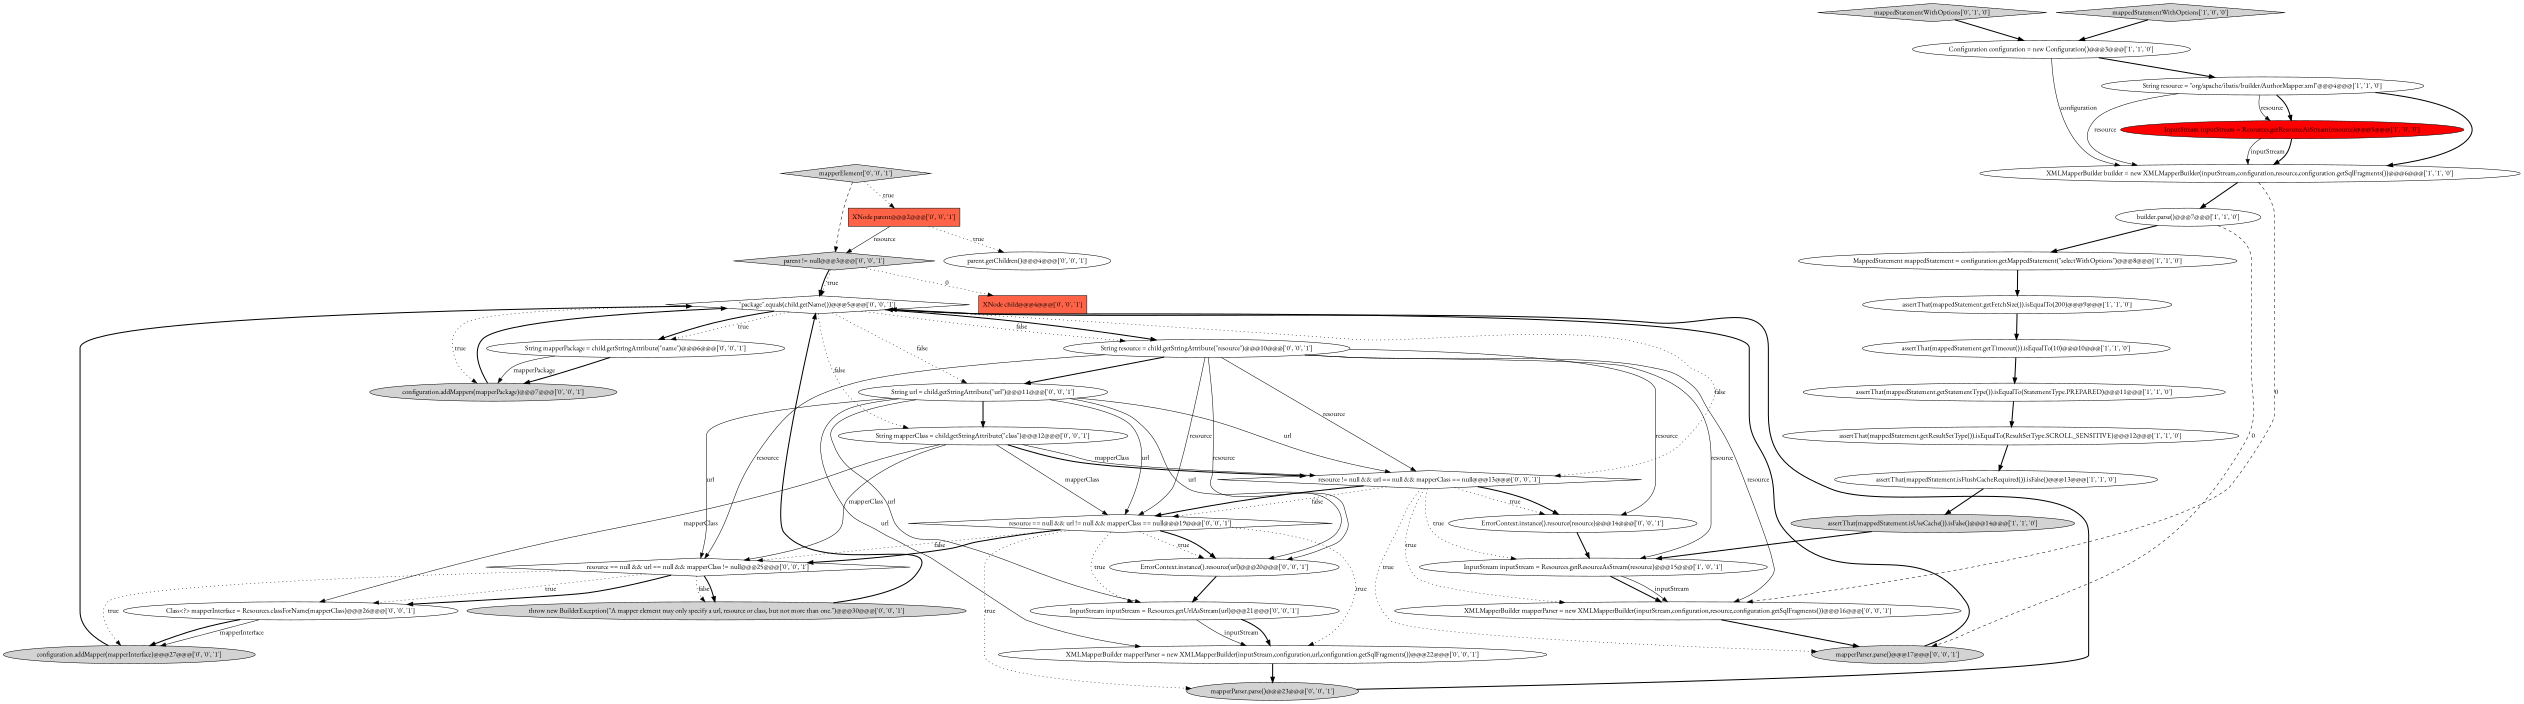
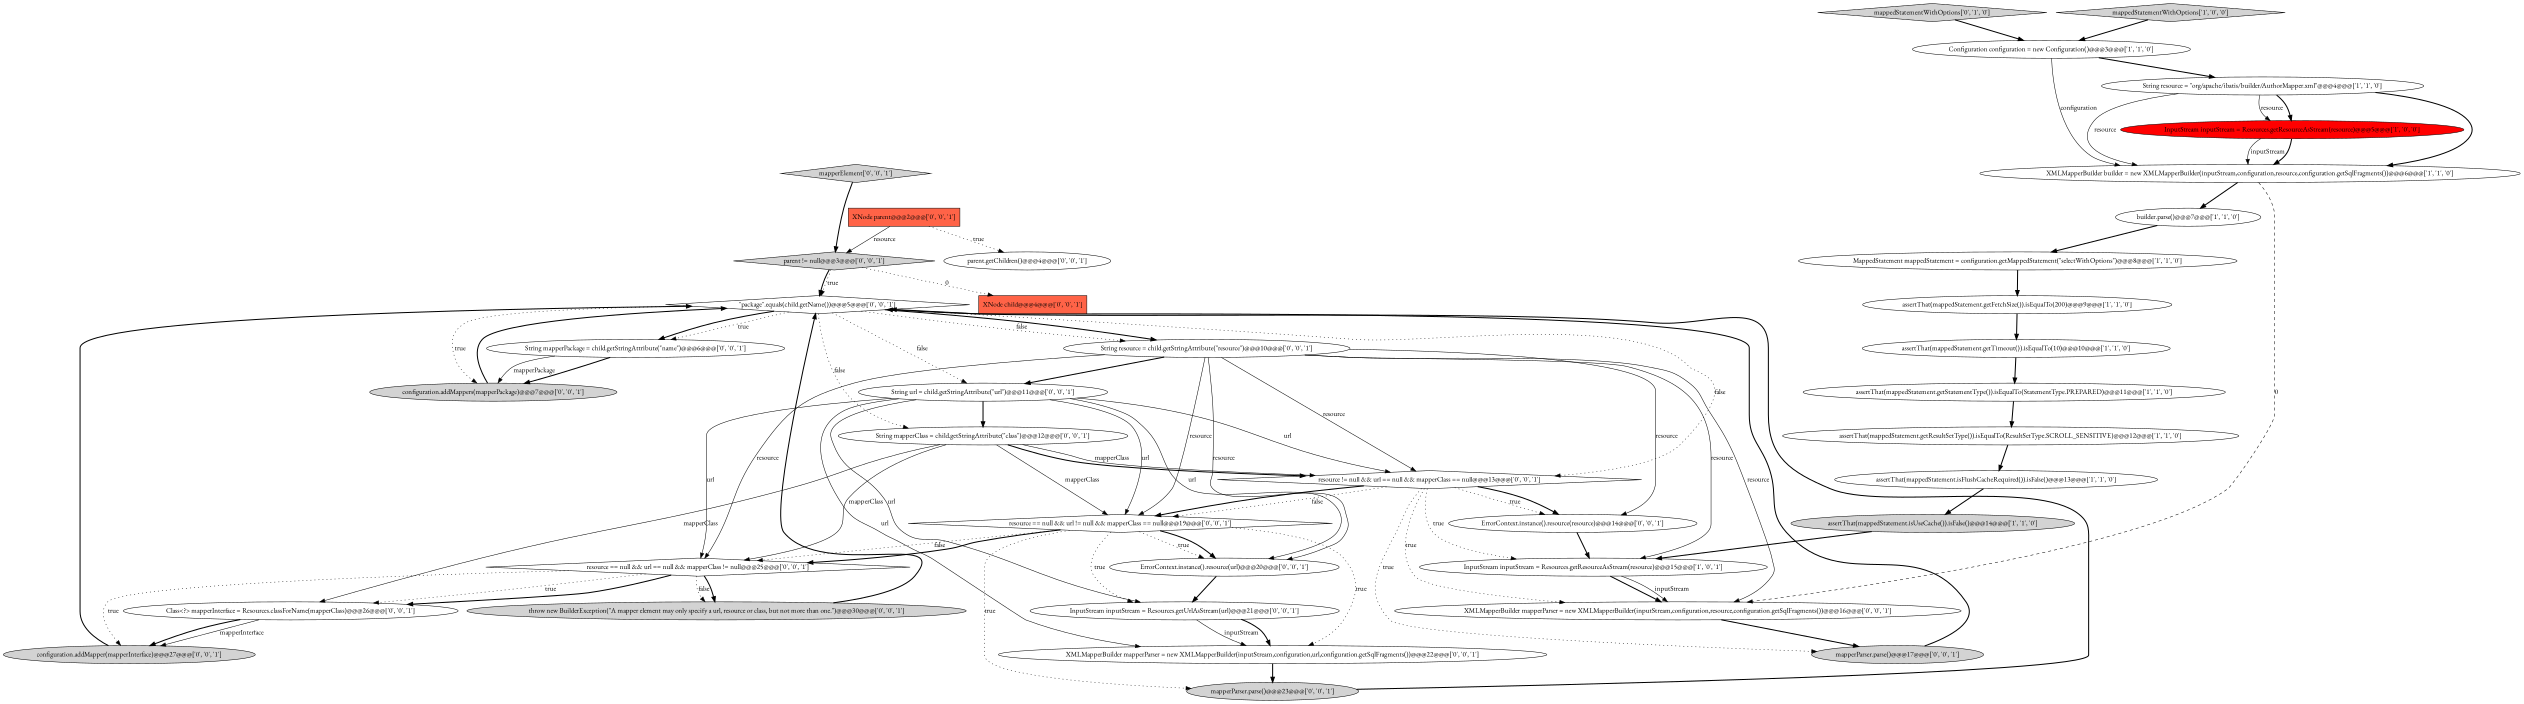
edge "mapperElement['0', '0', '1']" -> "XNode parent@@@2@@@['0', '0', '1']": removed, label "true"
edge "mapperElement['0', '0', '1']" -> "parent != null@@@3@@@['0', '0', '1']": style dashed -> bold
edge "builder.parse()@@@7@@@['1', '1', '0']" -> "mapperParser.parse()@@@17@@@['0', '0', '1']": removed, label "0"
